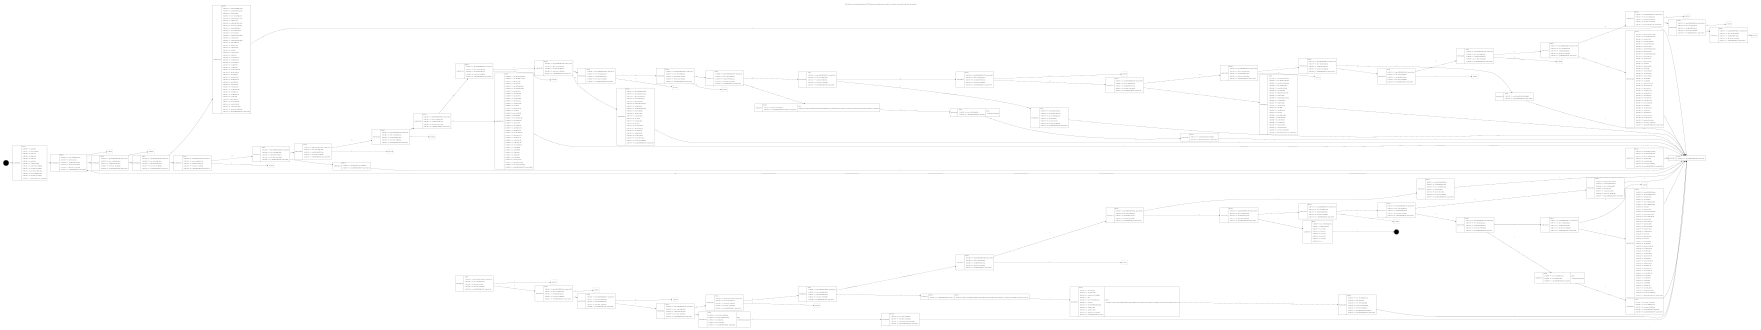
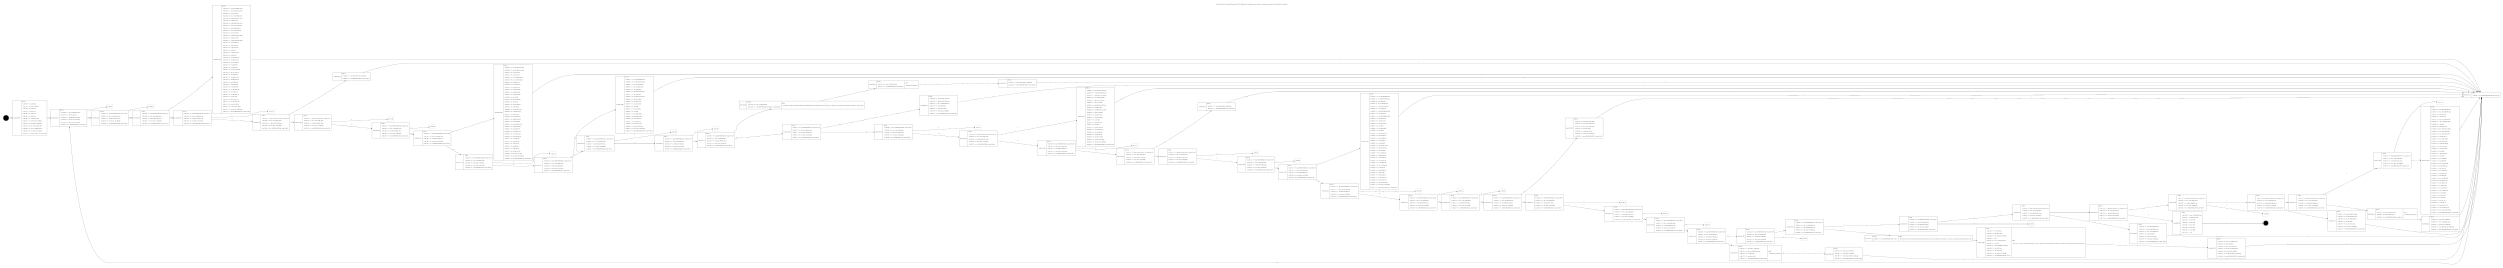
node "0x401627 [25]": added
